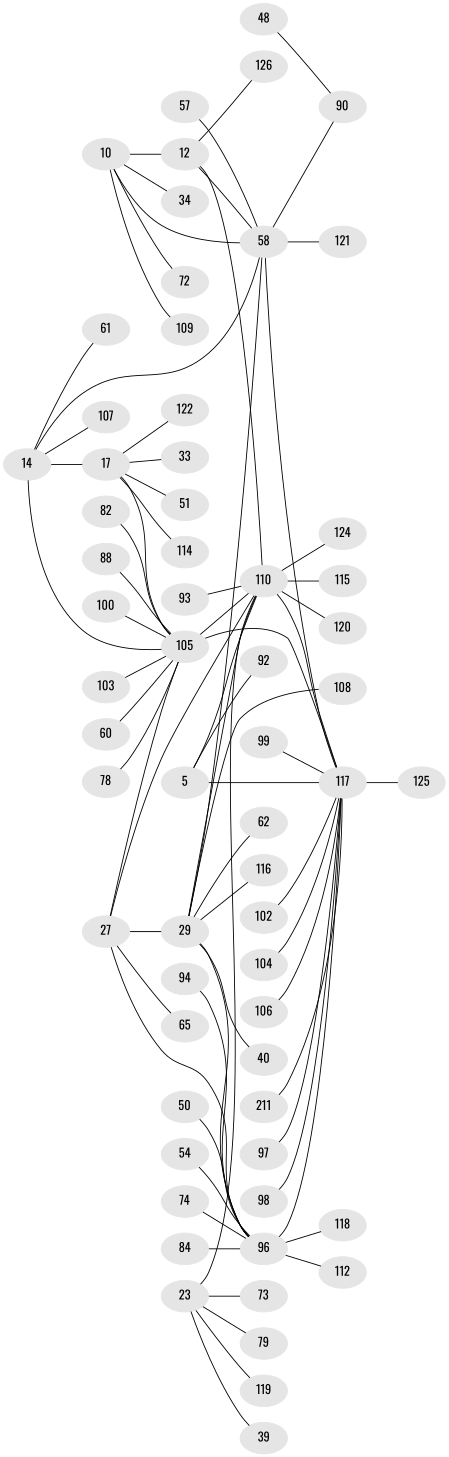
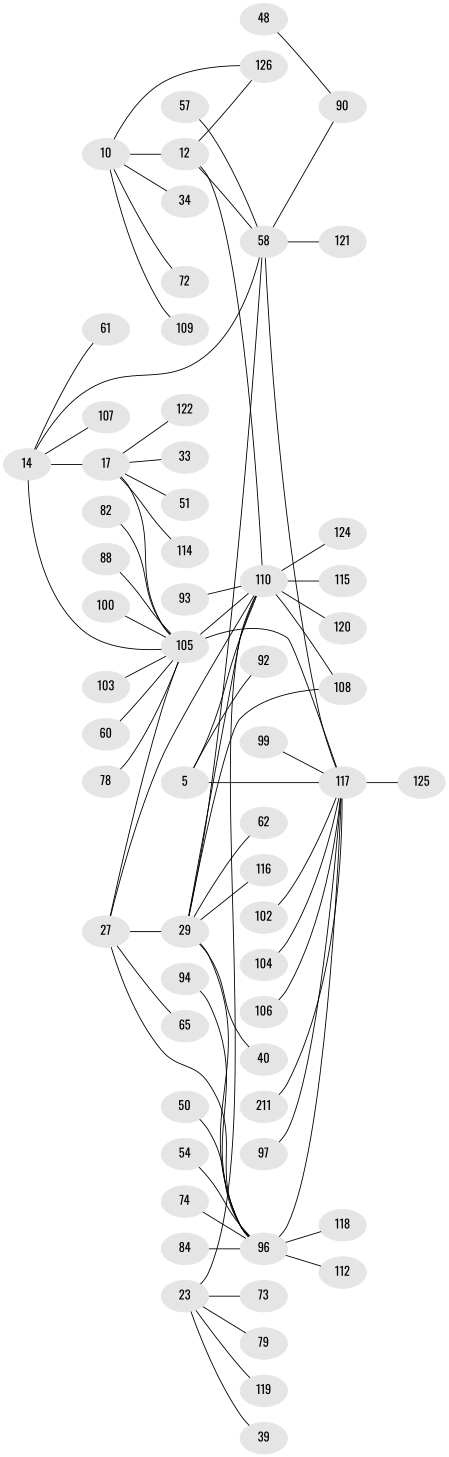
edge "10" -- "58": now "10" -- "126"
edge "110" -- "117": now "110" -- "108"
node "98": removed
